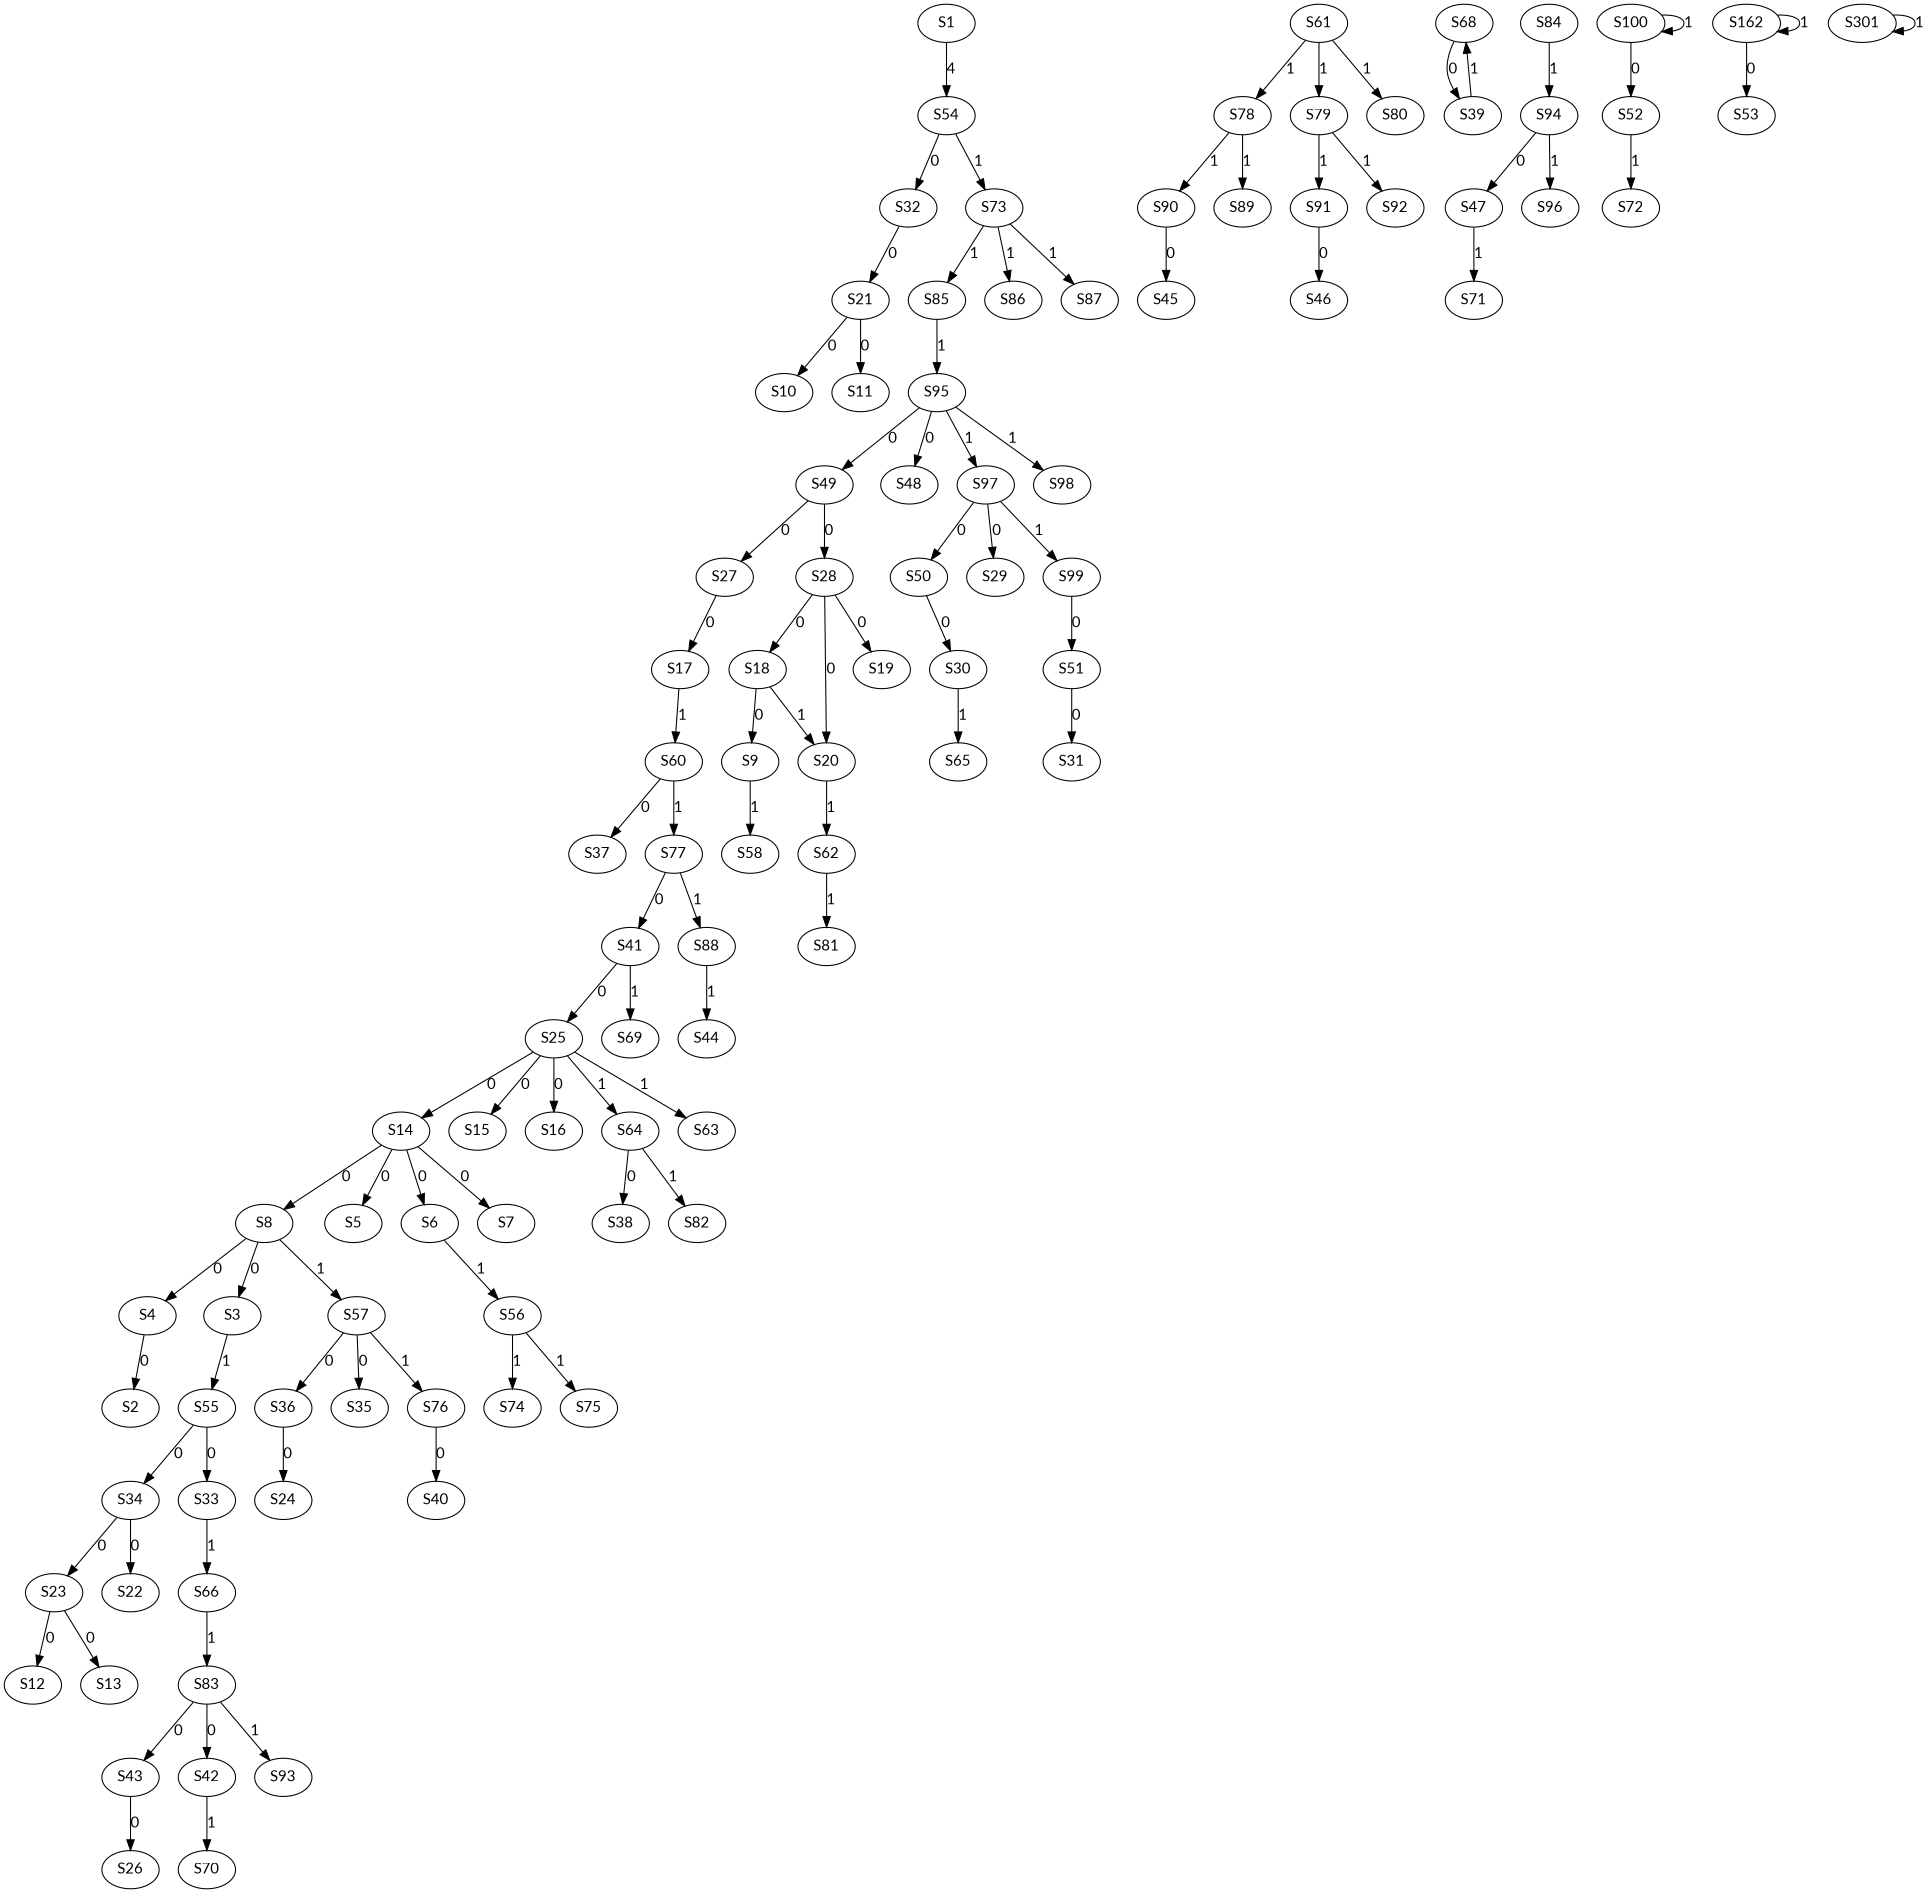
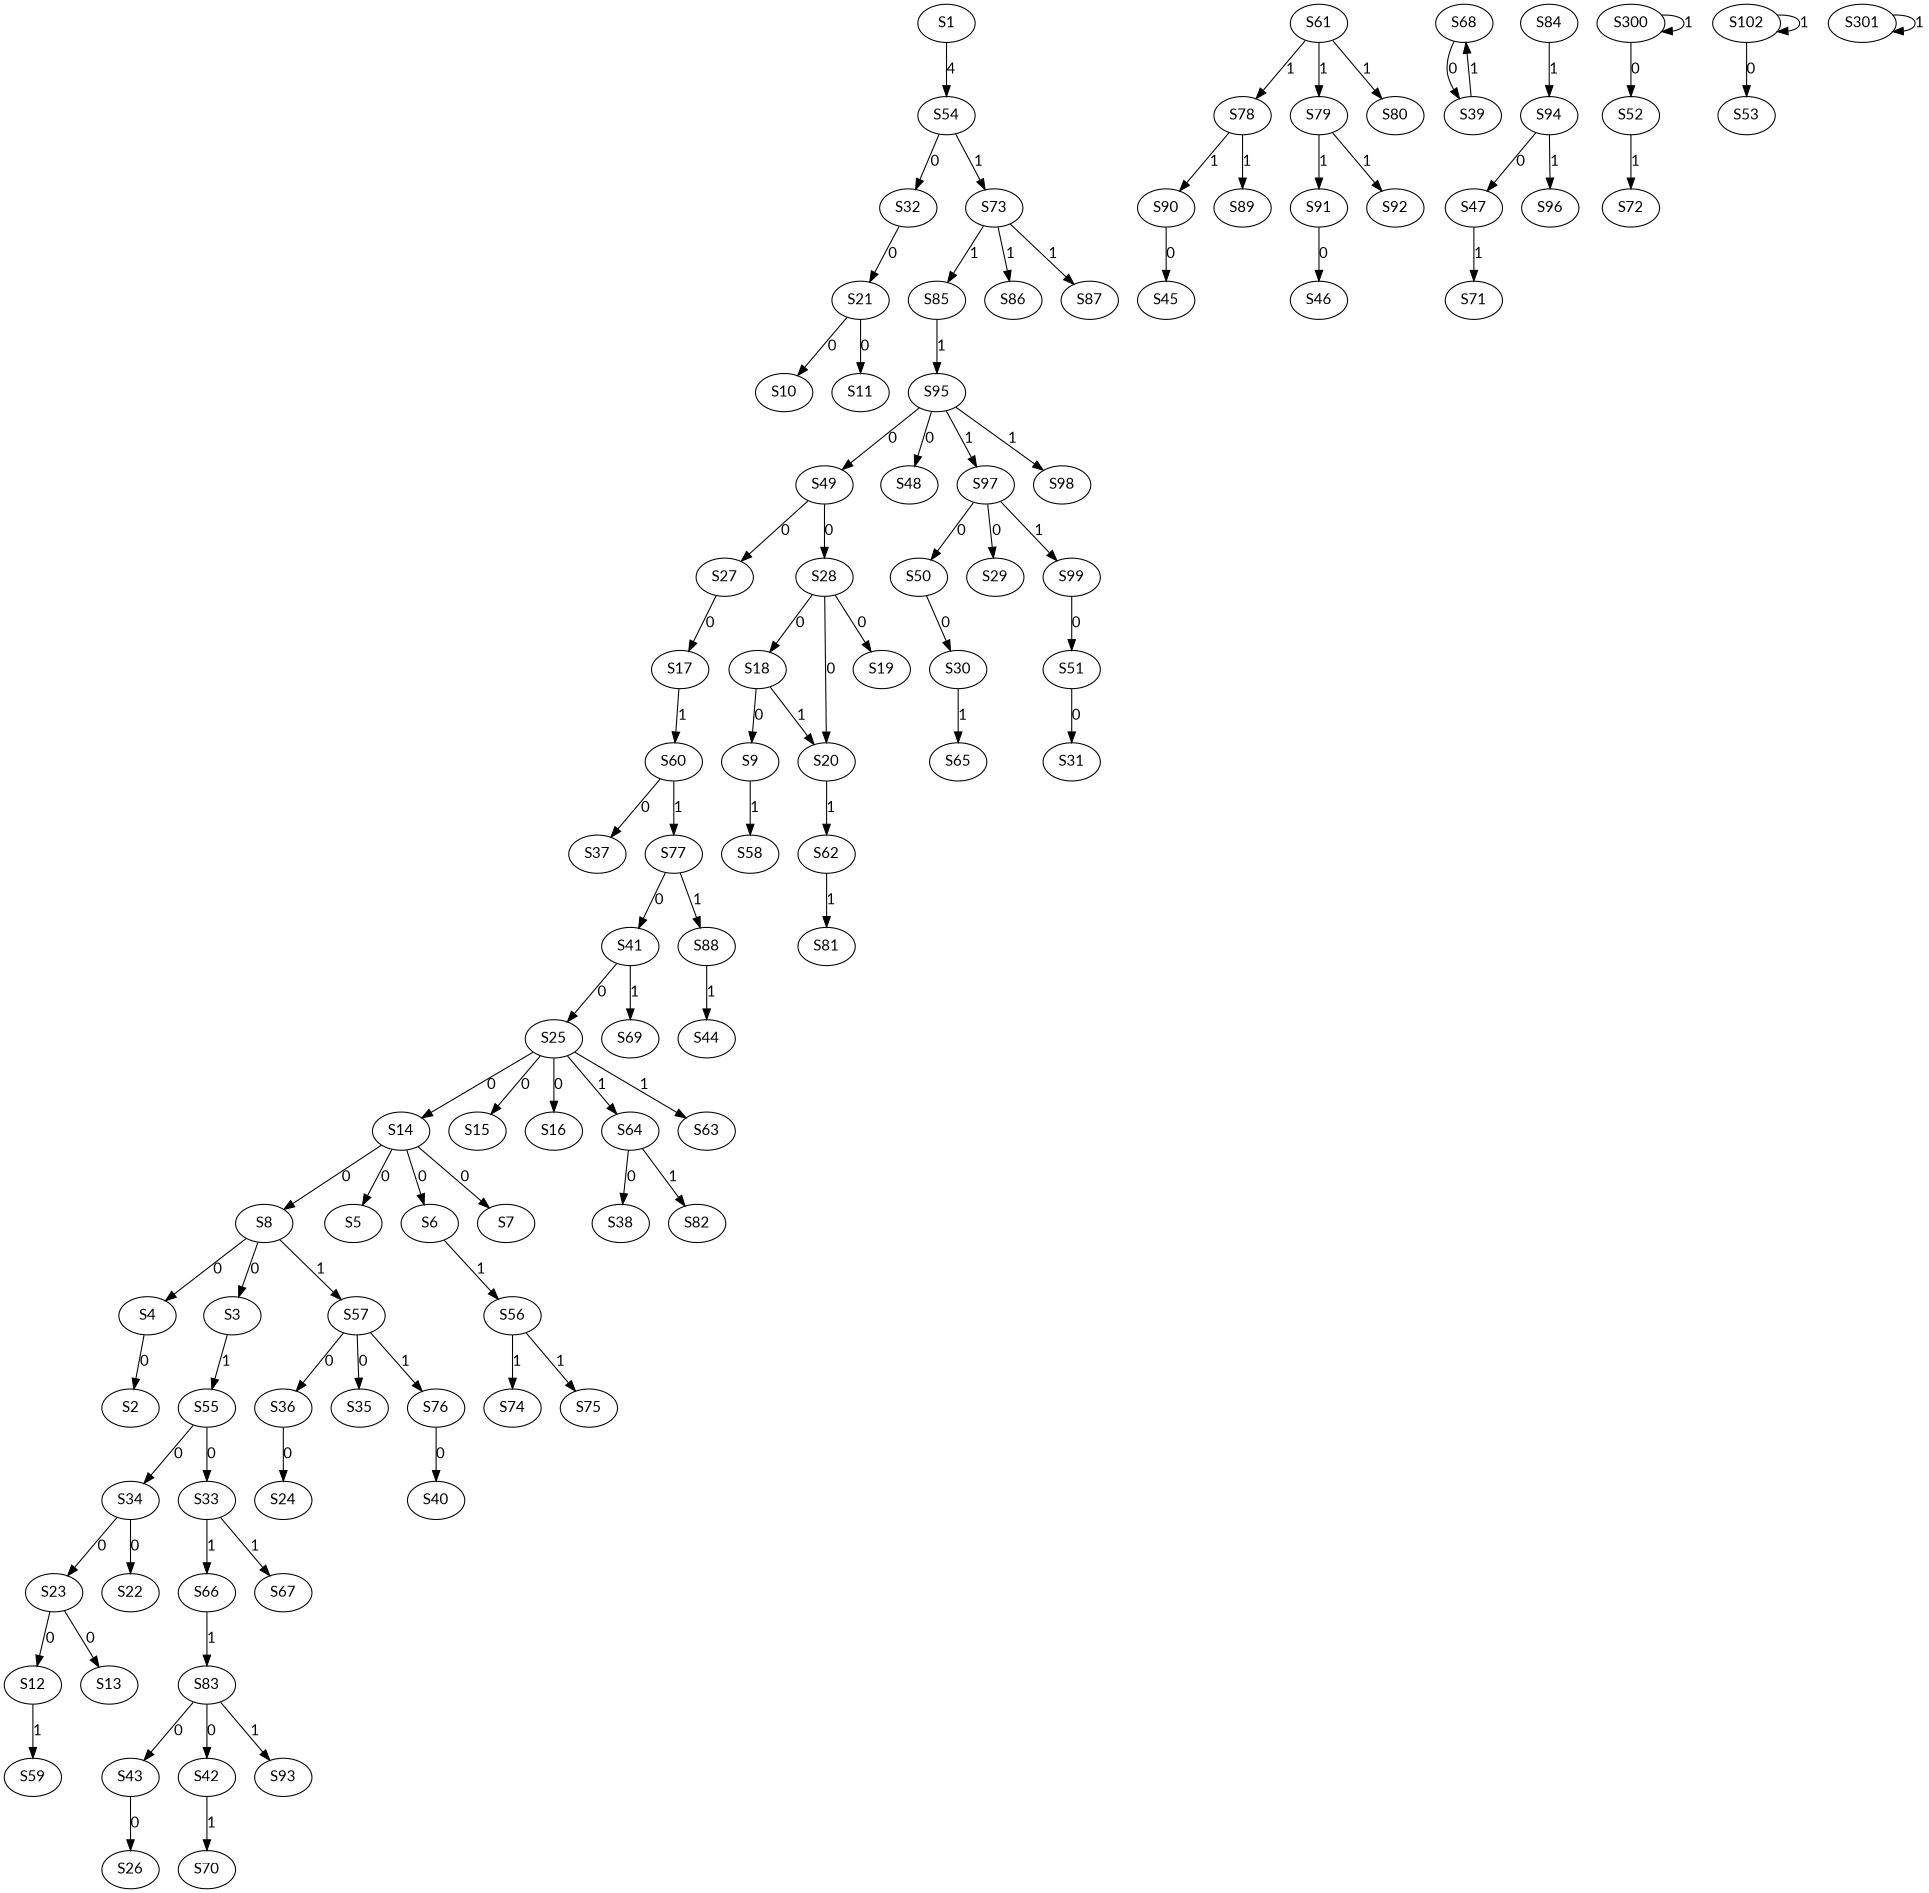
node "S100": label "S100" -> "S300"
node "S162": label "S162" -> "S102"
node "S67": added
node "S59": added
